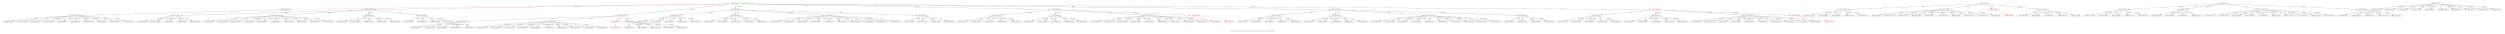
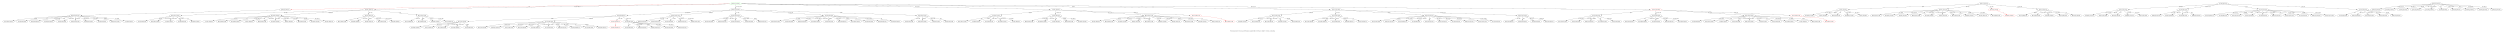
edge "[[0/0,0/0], [0/0,0/0]]" -> "[[1/1,0/0], [0/0,0/1]]": now "[[0/0,0/1], [0/1,0/0]]" -> "[[1/1,0/0], [0/0,0/1]]"
